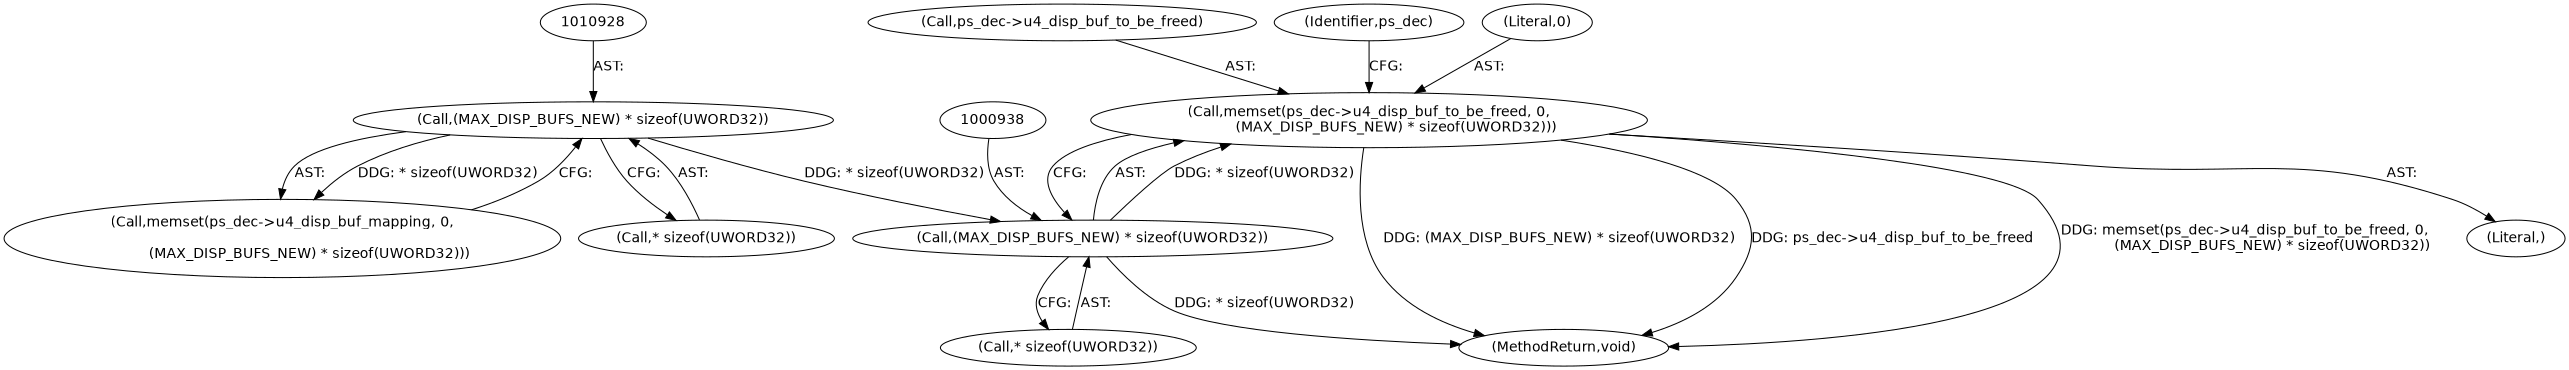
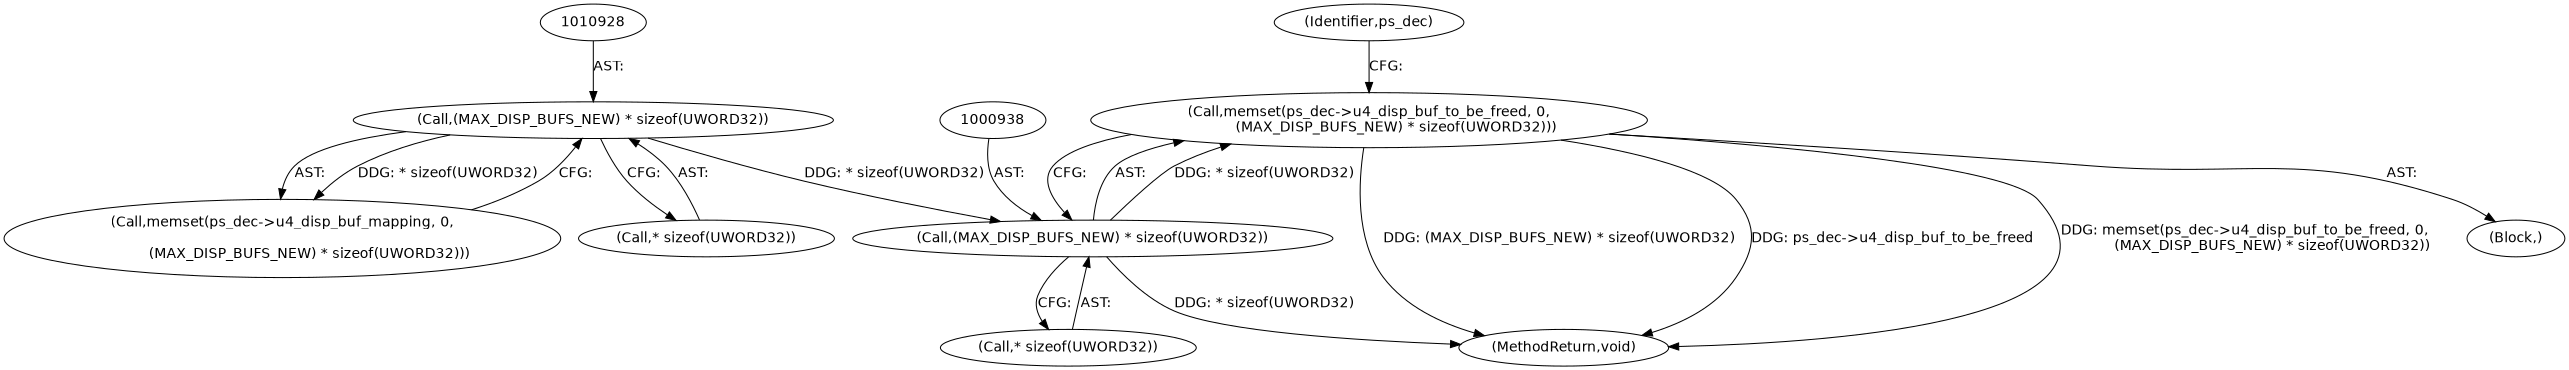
node "(Call,ps_dec->u4_disp_buf_to_be_freed)": removed
node "(Literal,0)": removed
node "(Literal,)": label "(Literal,)" -> "(Block,)"
